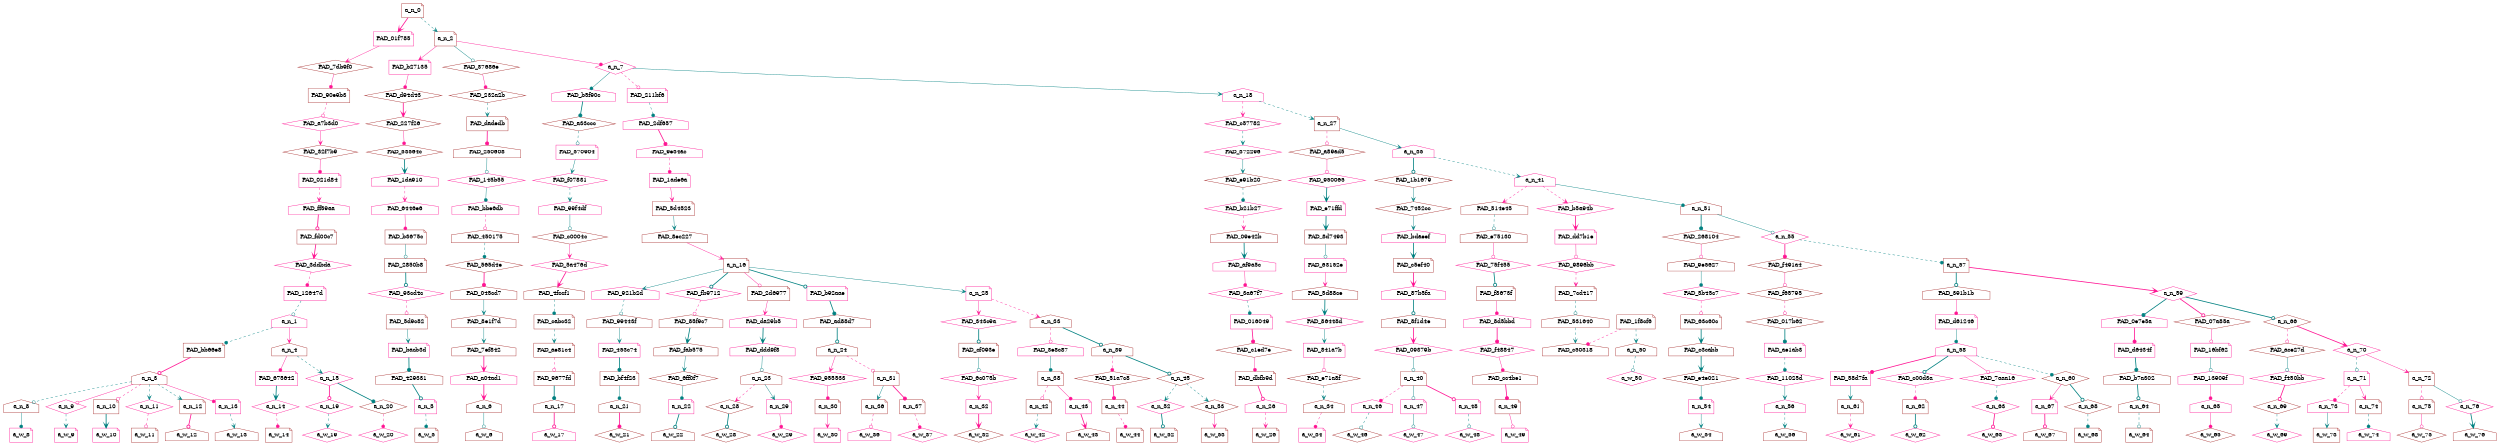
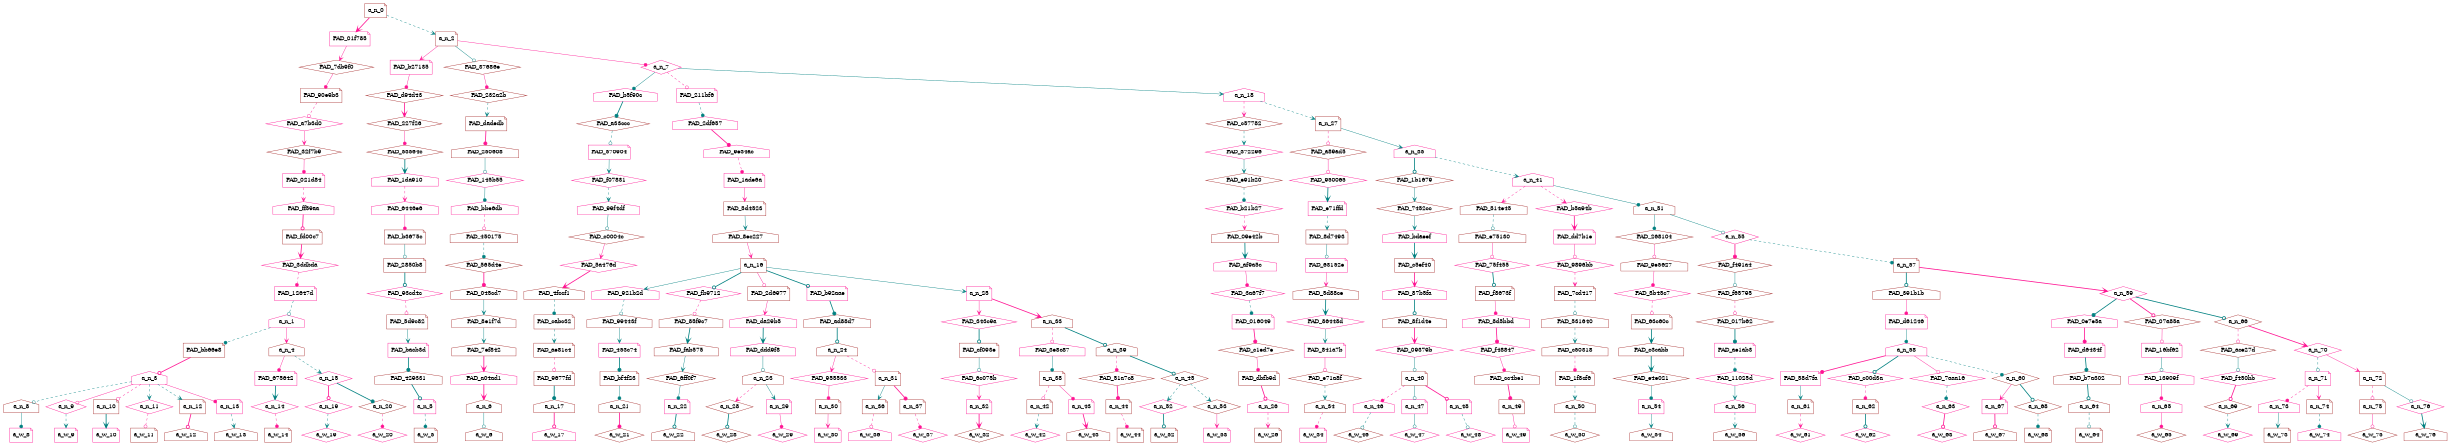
node "PAD_c57782": color deeppink -> brown
edge "PAD_e71ffd" -> "PAD_8d7493": style bold -> dashed
edge "a_n_51" -> "PAD_268104": style bold -> solid
edge "PAD_9e5627" -> "PAD_5b45c7": color teal -> deeppink
edge "PAD_f491a4" -> "PAD_f65795": color deeppink -> teal
edge "a_n_25" -> "a_n_33": style dashed -> bold
edge "PAD_1f8cf6" -> "PAD_c50318": reversed
node "a_n_3": color brown -> deeppink
node "a_w_50": color deeppink -> brown
node "a_w_53": color brown -> deeppink
